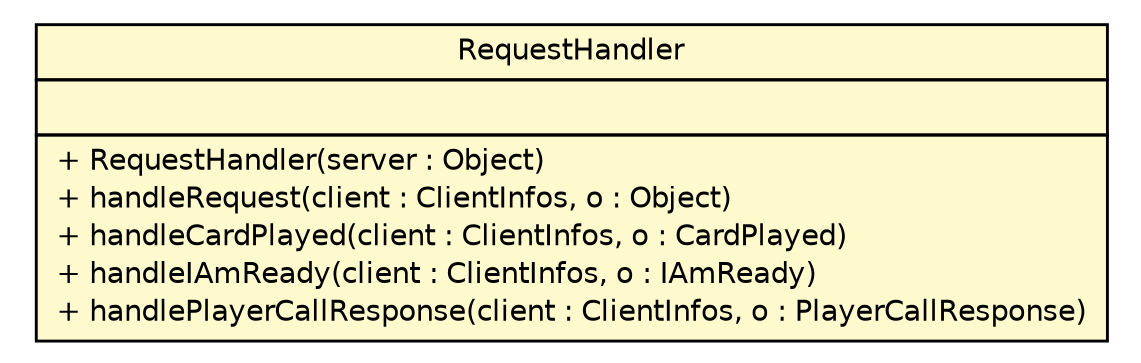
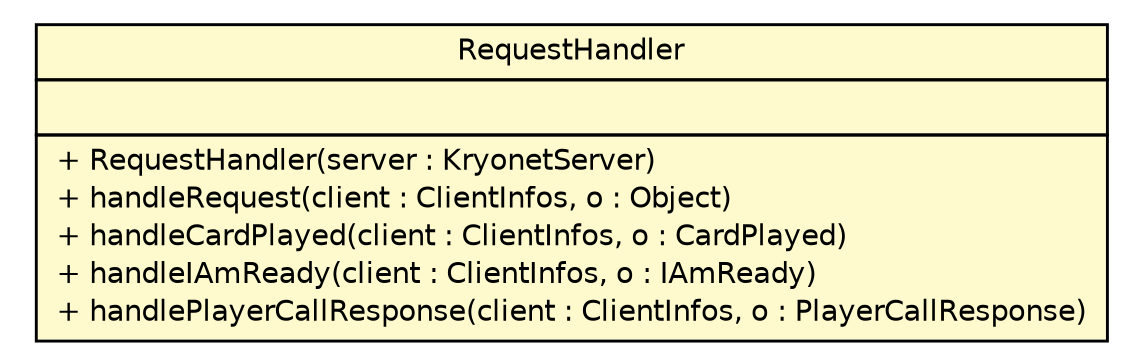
node "RequestHandler": text "+ RequestHandler(server : Object)" -> "+ RequestHandler(server : KryonetServer)"
